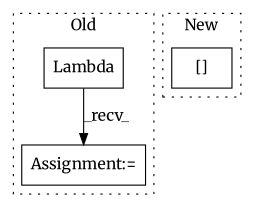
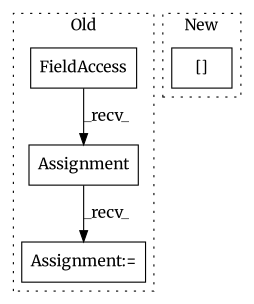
node "FieldAccess": added
node "Lambda": label "Lambda" -> "Assignment"
